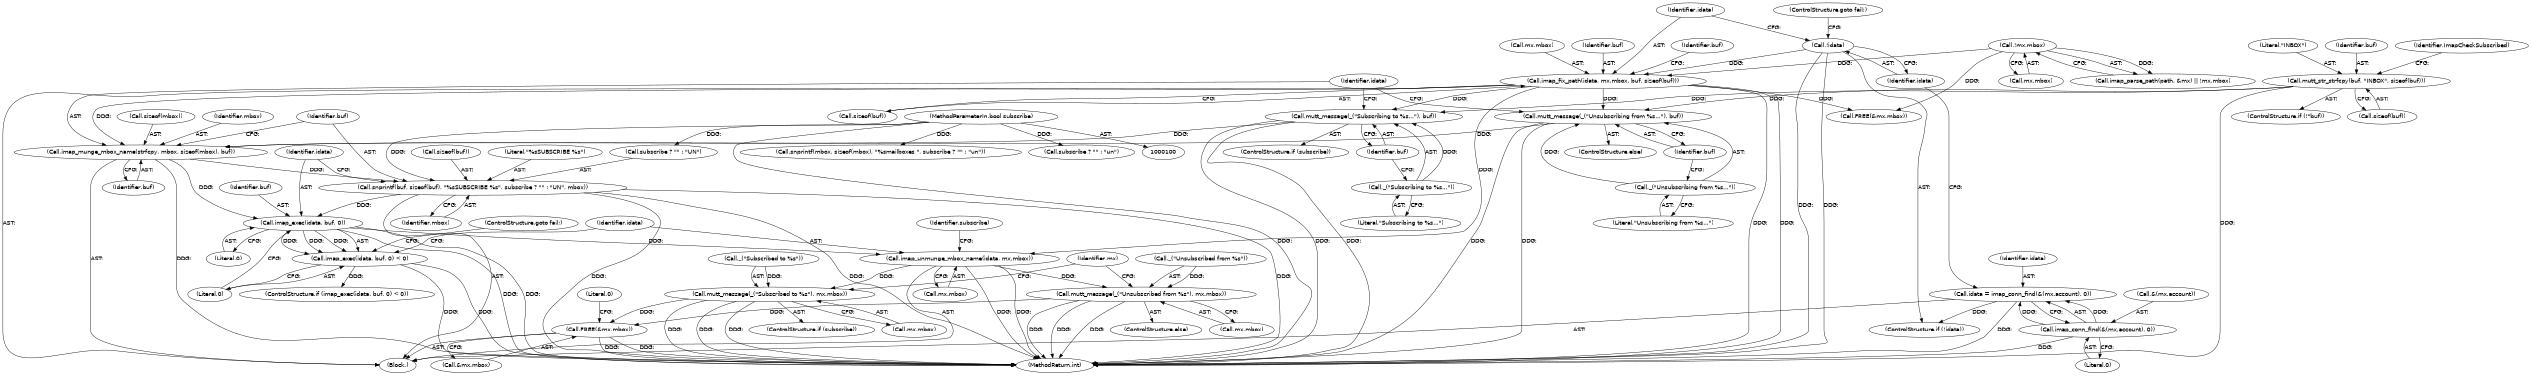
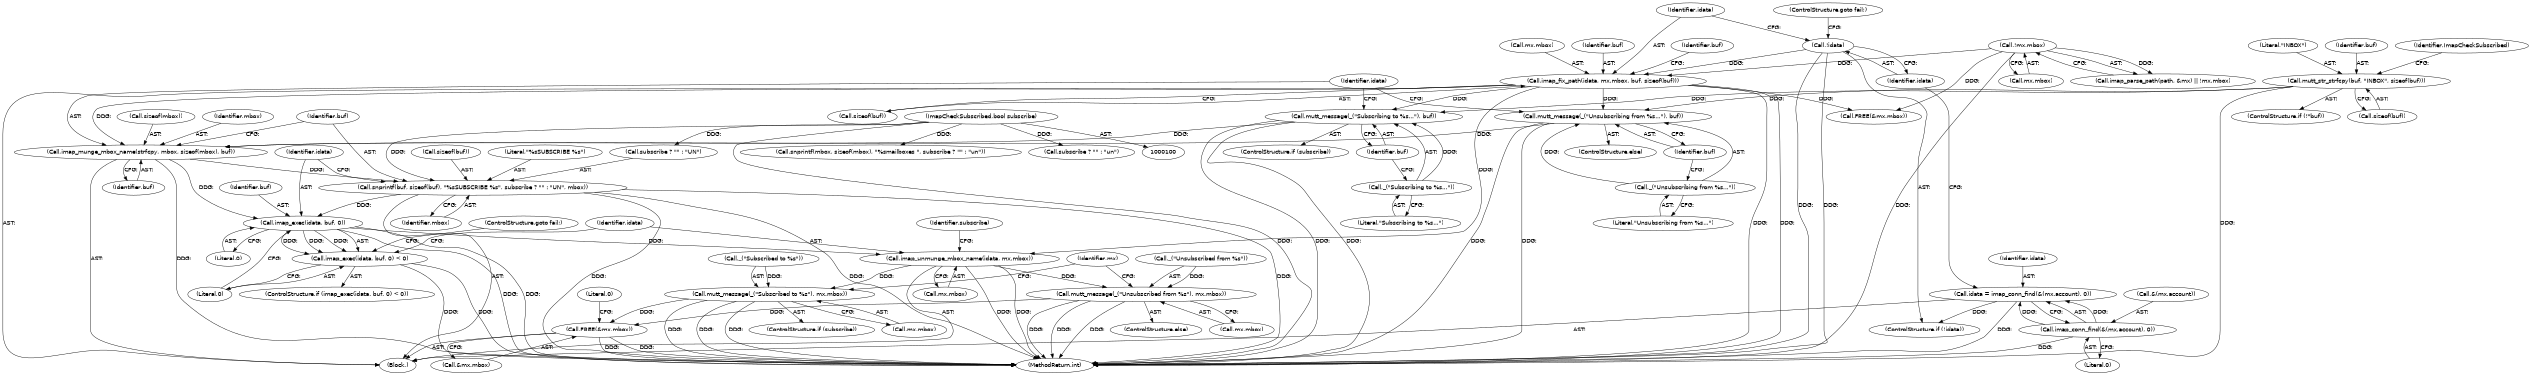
node "(MethodParameterIn,bool subscribe)": label "(MethodParameterIn,bool subscribe)" -> "(ImapCheckSubscribed,bool subscribe)"
edge "(Call,imap_exec(idata, buf, 0) < 0)" -> "(ControlStructure,if (imap_exec(idata, buf, 0) < 0))": label "DDG: " -> "AST: "
edge "(Call,!mx.mbox)" -> "(MethodReturn,int)": added, label "DDG:"
